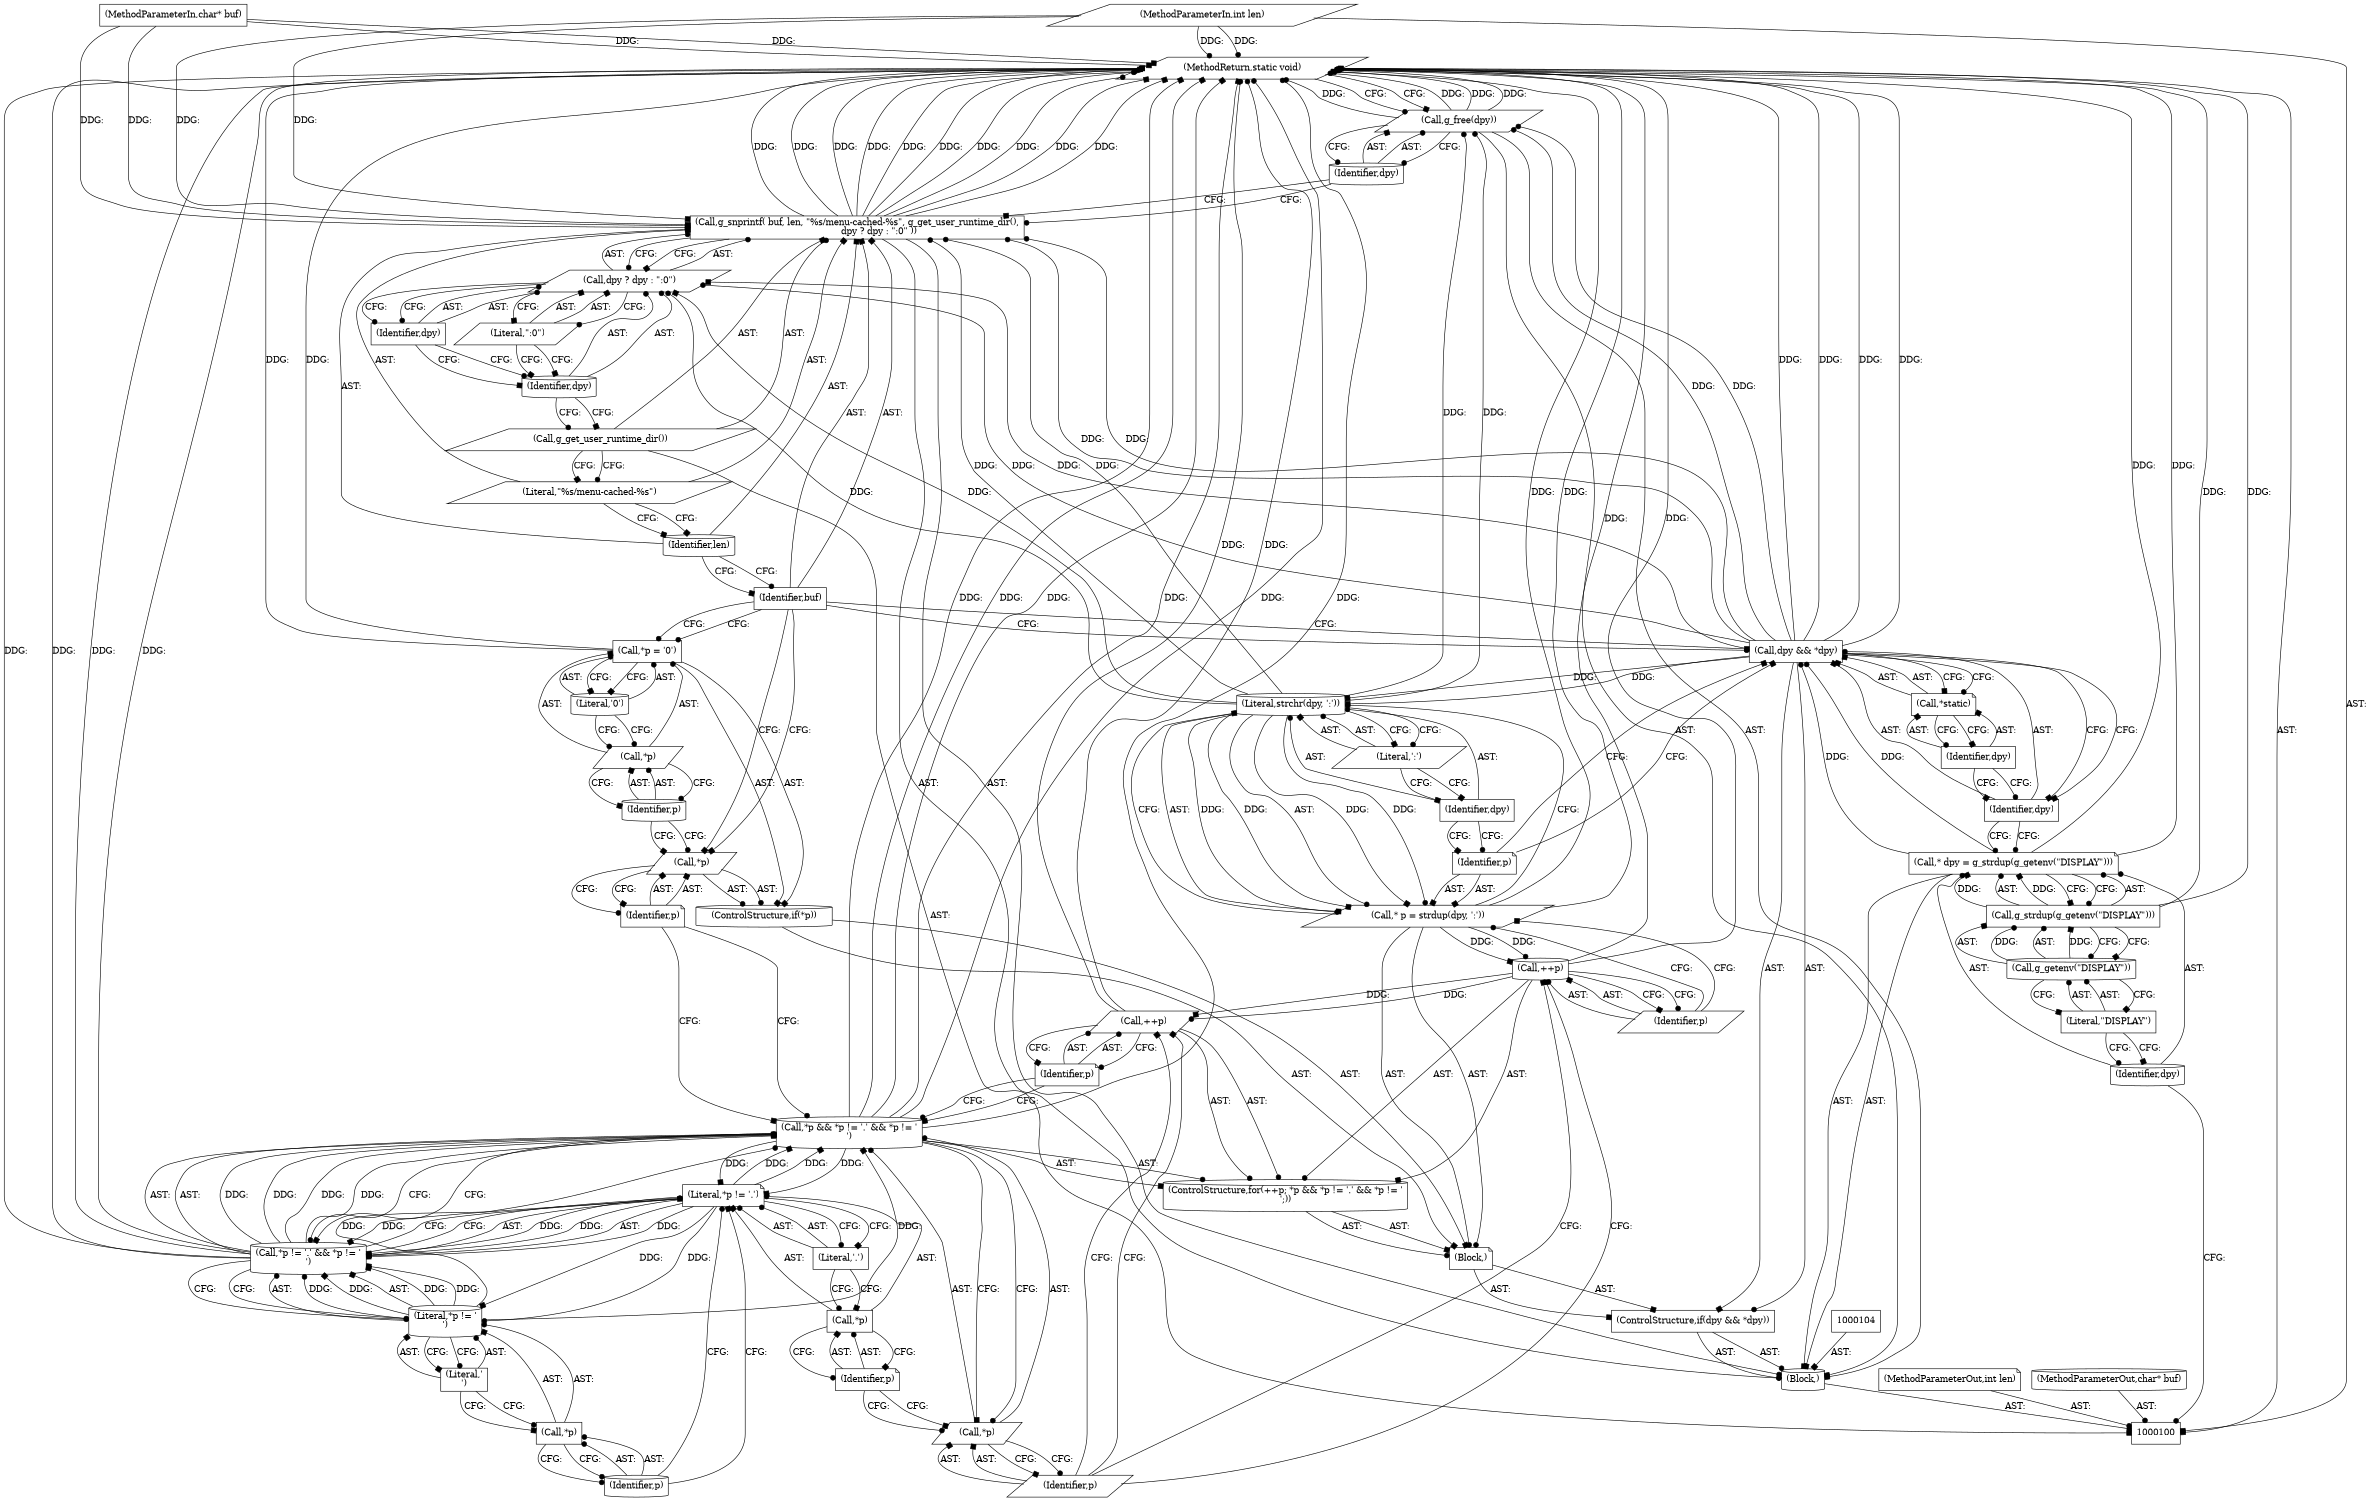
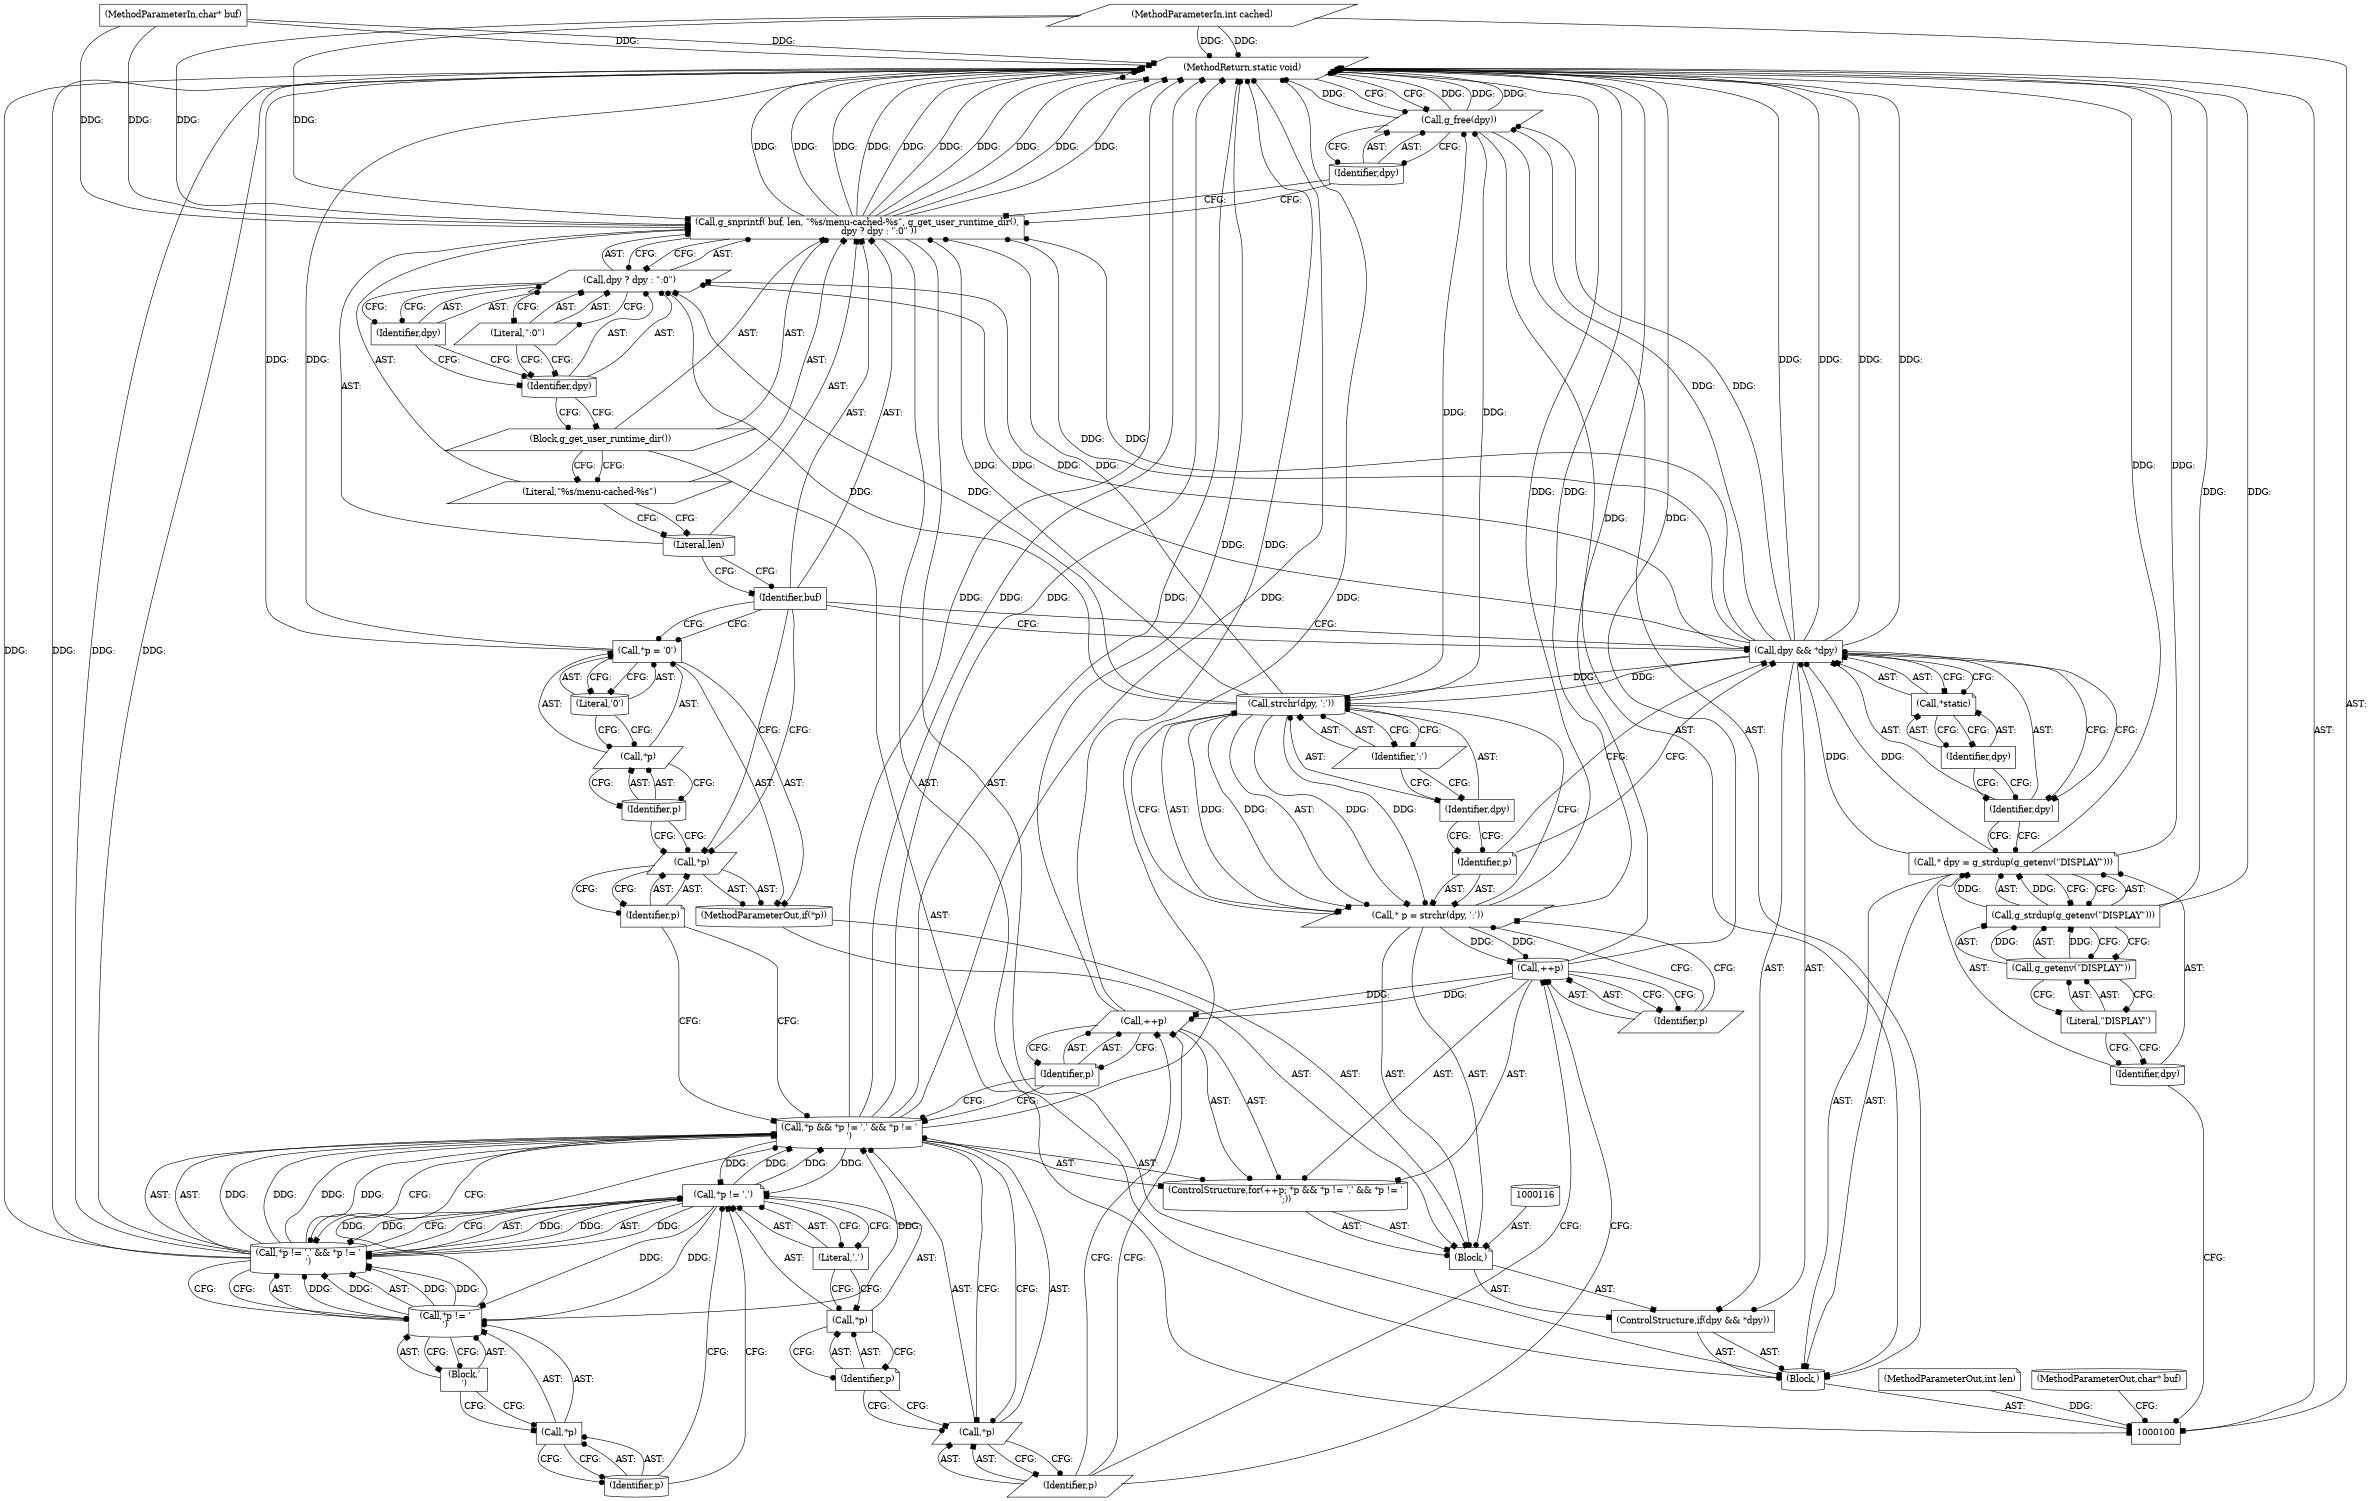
node "(MethodParameterIn,int len)": label "(MethodParameterIn,int len)" -> "(MethodParameterIn,int cached)"
edge "(MethodReturn,static void)" -> "1000100": reversed
node "(Call,g_get_user_runtime_dir())": label "(Call,g_get_user_runtime_dir())" -> "(Block,g_get_user_runtime_dir())"
node "(Identifier,len)": label "(Identifier,len)" -> "(Literal,len)"
node "(Literal,strchr(dpy, ':'))": label "(Literal,strchr(dpy, ':'))" -> "(Call,strchr(dpy, ':'))"
node "(Literal,':')": label "(Literal,':')" -> "(Identifier,':')"
node "(ControlStructure,if(*p))": label "(ControlStructure,if(*p))" -> "(MethodParameterOut,if(*p))"
node "(Call,* p = strdup(dpy, ':'))": label "(Call,* p = strdup(dpy, ':'))" -> "(Call,* p = strchr(dpy, ':'))"
node "(Literal,*p != '.')": label "(Literal,*p != '.')" -> "(Call,*p != '.')"
node "1000116": added
node "(Literal,*p != ' ')": label "(Literal,*p != ' ')" -> "(Call,*p != ' ')"
node "1000104": removed
node "(Literal,' ')": label "(Literal,' ')" -> "(Block,' ')"
edge "(MethodParameterOut,int len)" -> "1000100": label "AST: " -> "DDG: "
edge "(MethodParameterOut,char* buf)" -> "1000100": label "AST: " -> "CFG: "
